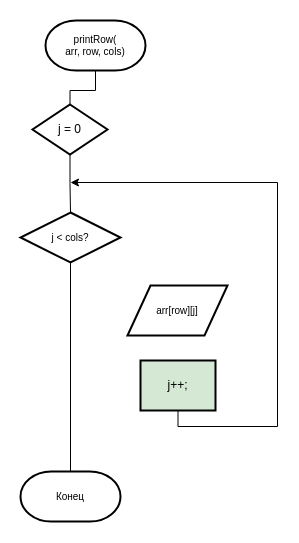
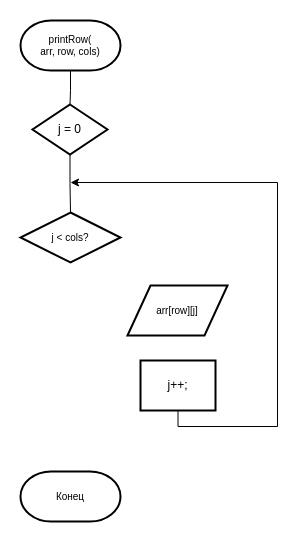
node "printRow( arr, row, cols)": moved (96, 46) -> (71, 46)
edge "j < cols?" -- "Конец": removed
node "j++;": fillcolor #d5e8d4 -> #ffffff
